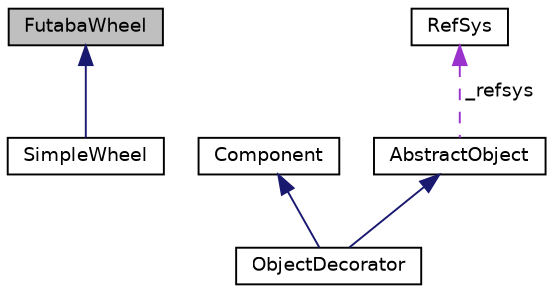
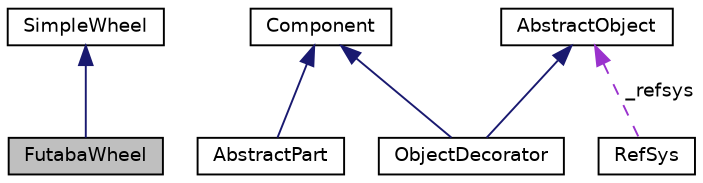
edge "SimpleWheel" -> "FutabaWheel": reversed
edge "AbstractObject" -> "RefSys": reversed
node "AbstractPart": added
